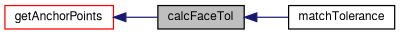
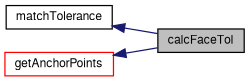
edge "matchTolerance" -> "calcFaceTol": reversed
